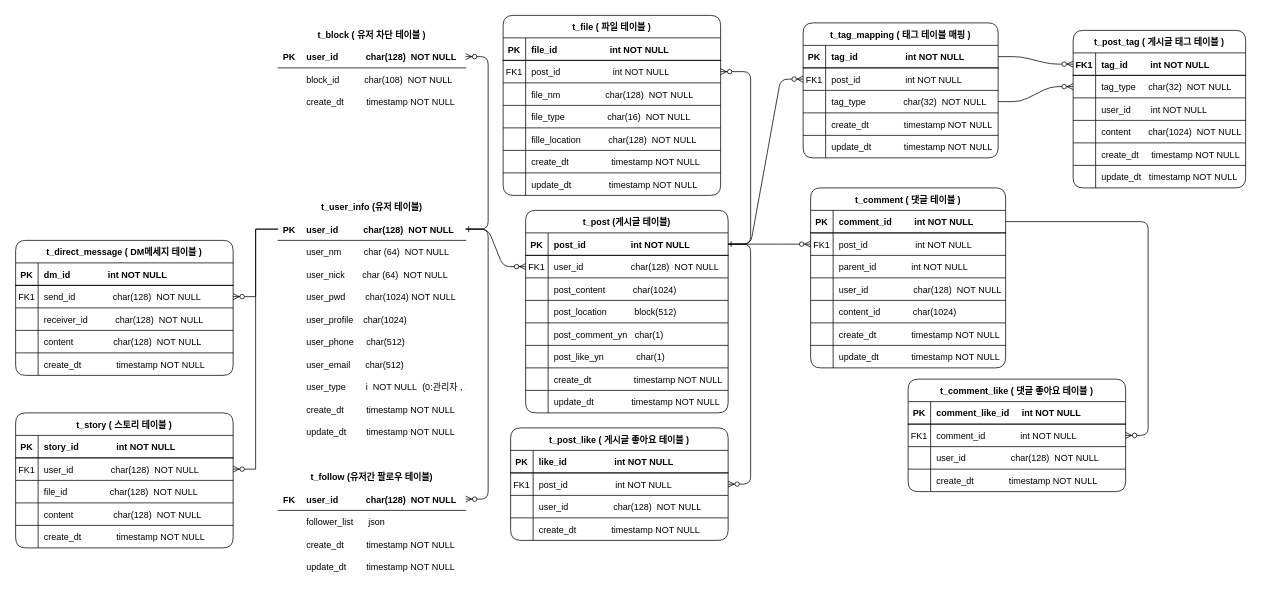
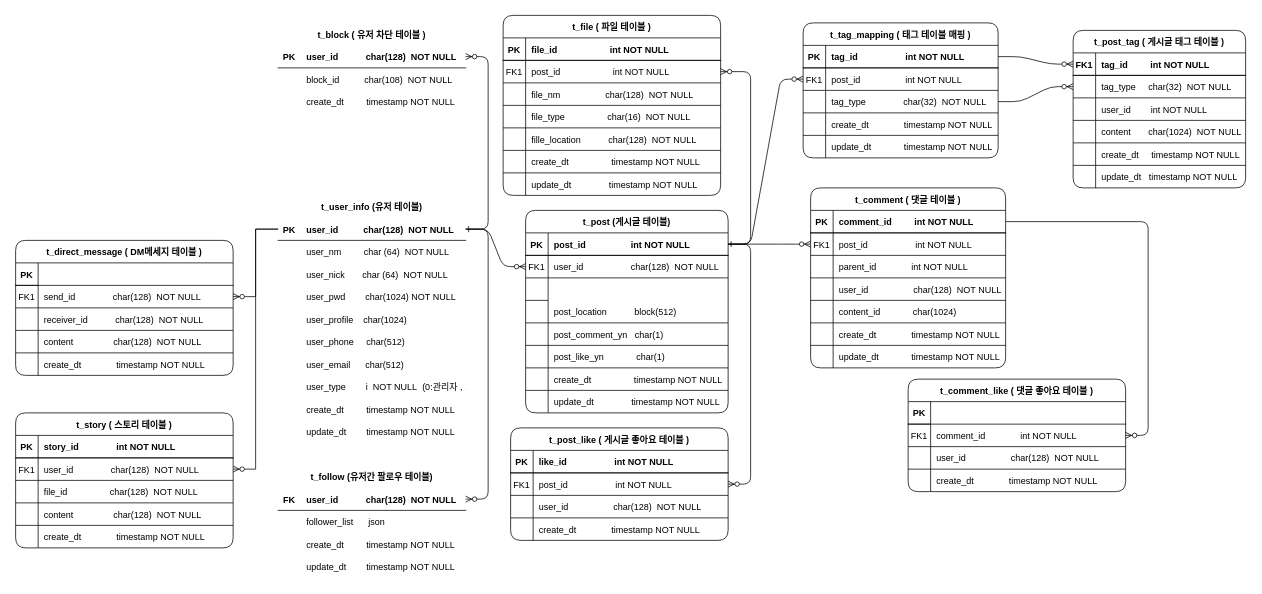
node "dm_id int NOT NULL": removed
node "post_content char(1024)": removed
node "comment_like_id int NOT NULL": removed
